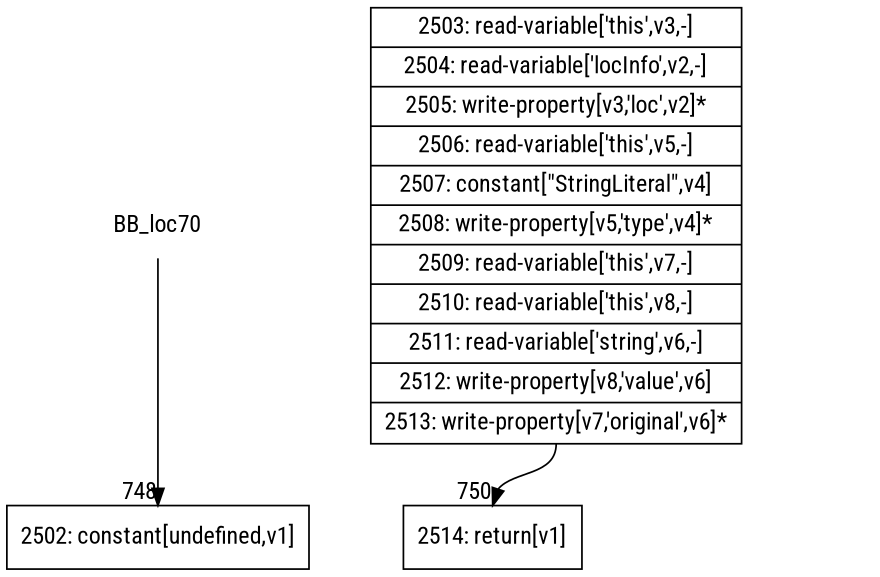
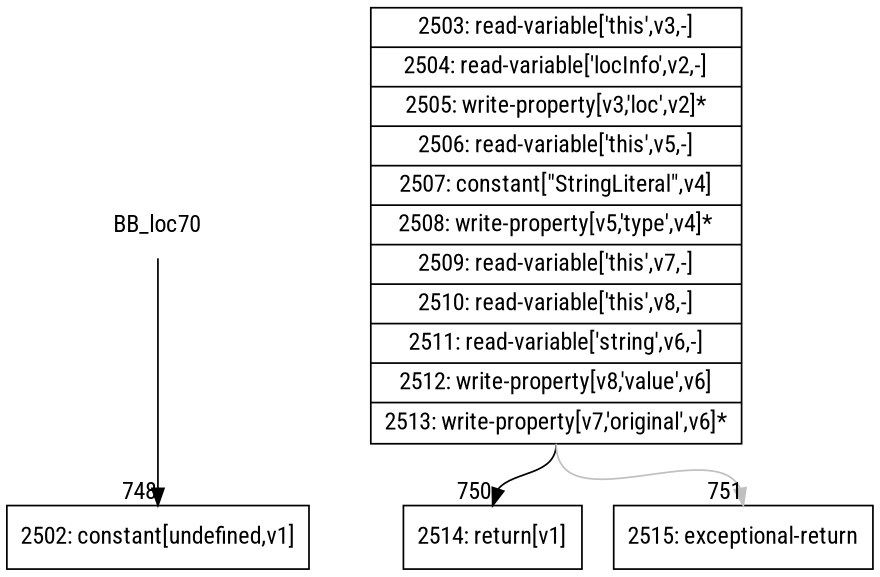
node "2515: exceptional-return": added
